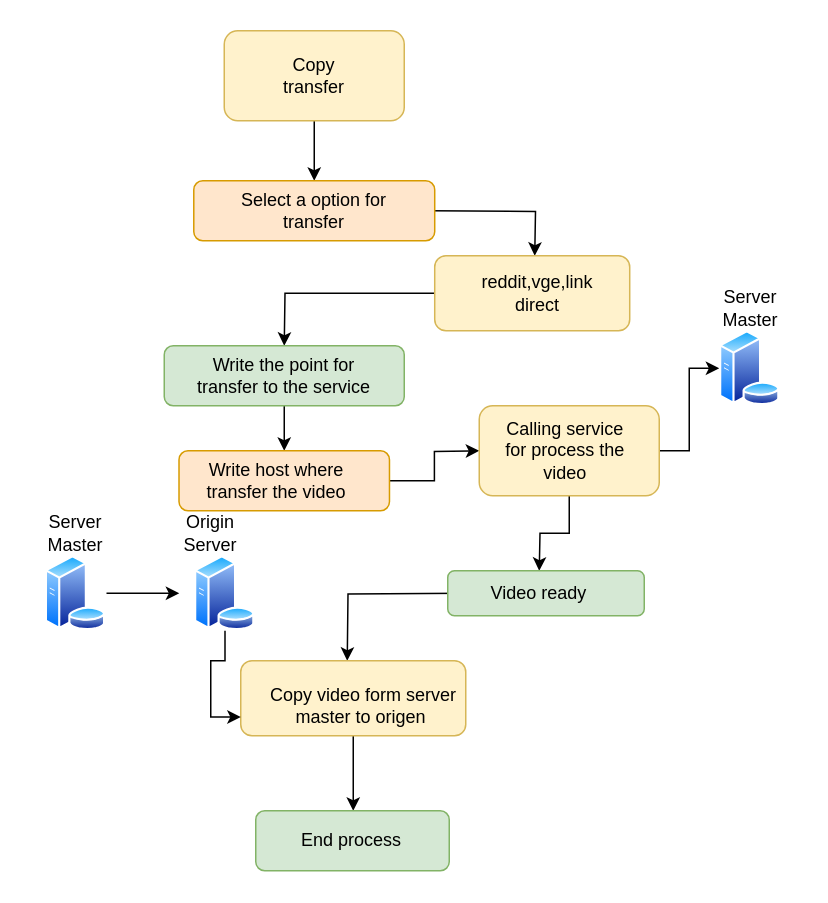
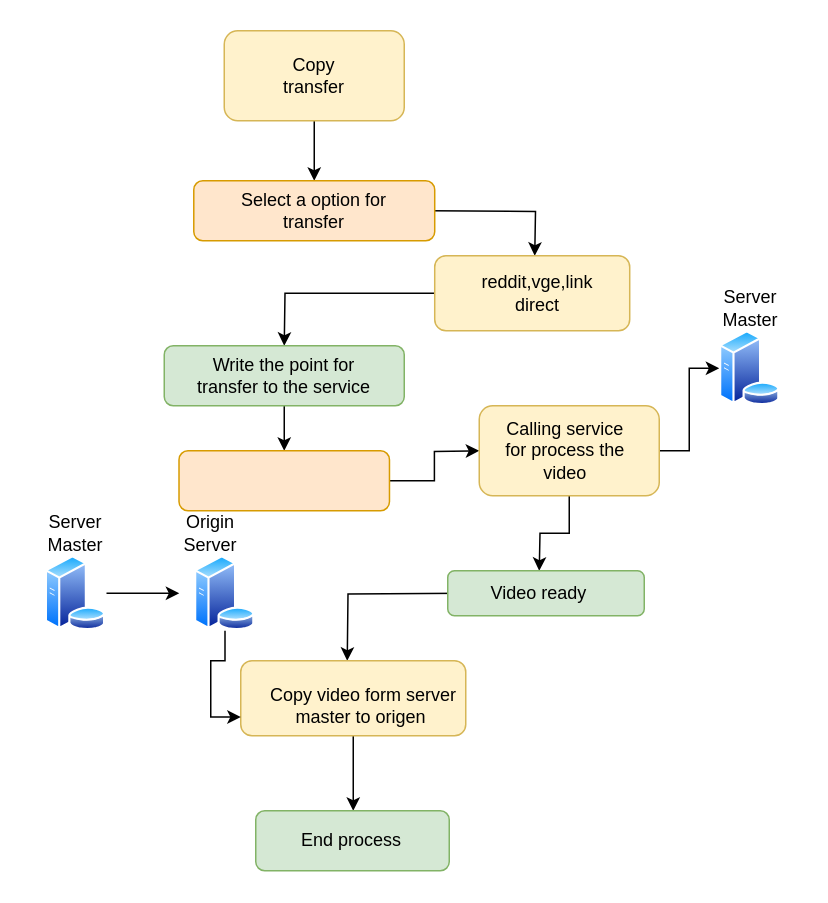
node "Write host where transfer the video": removed
